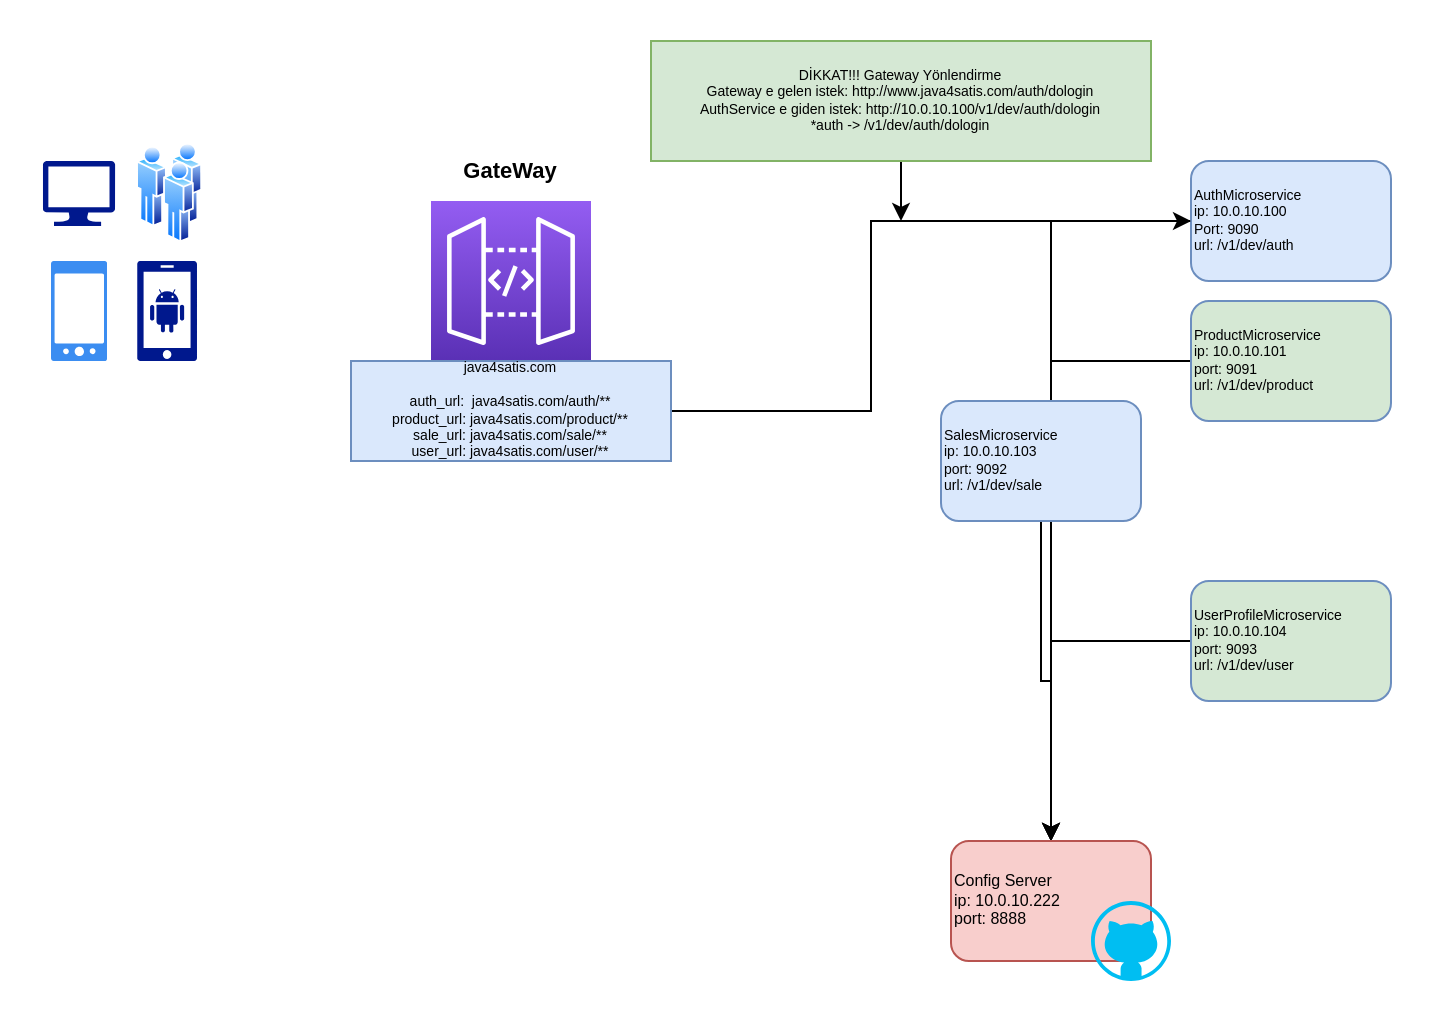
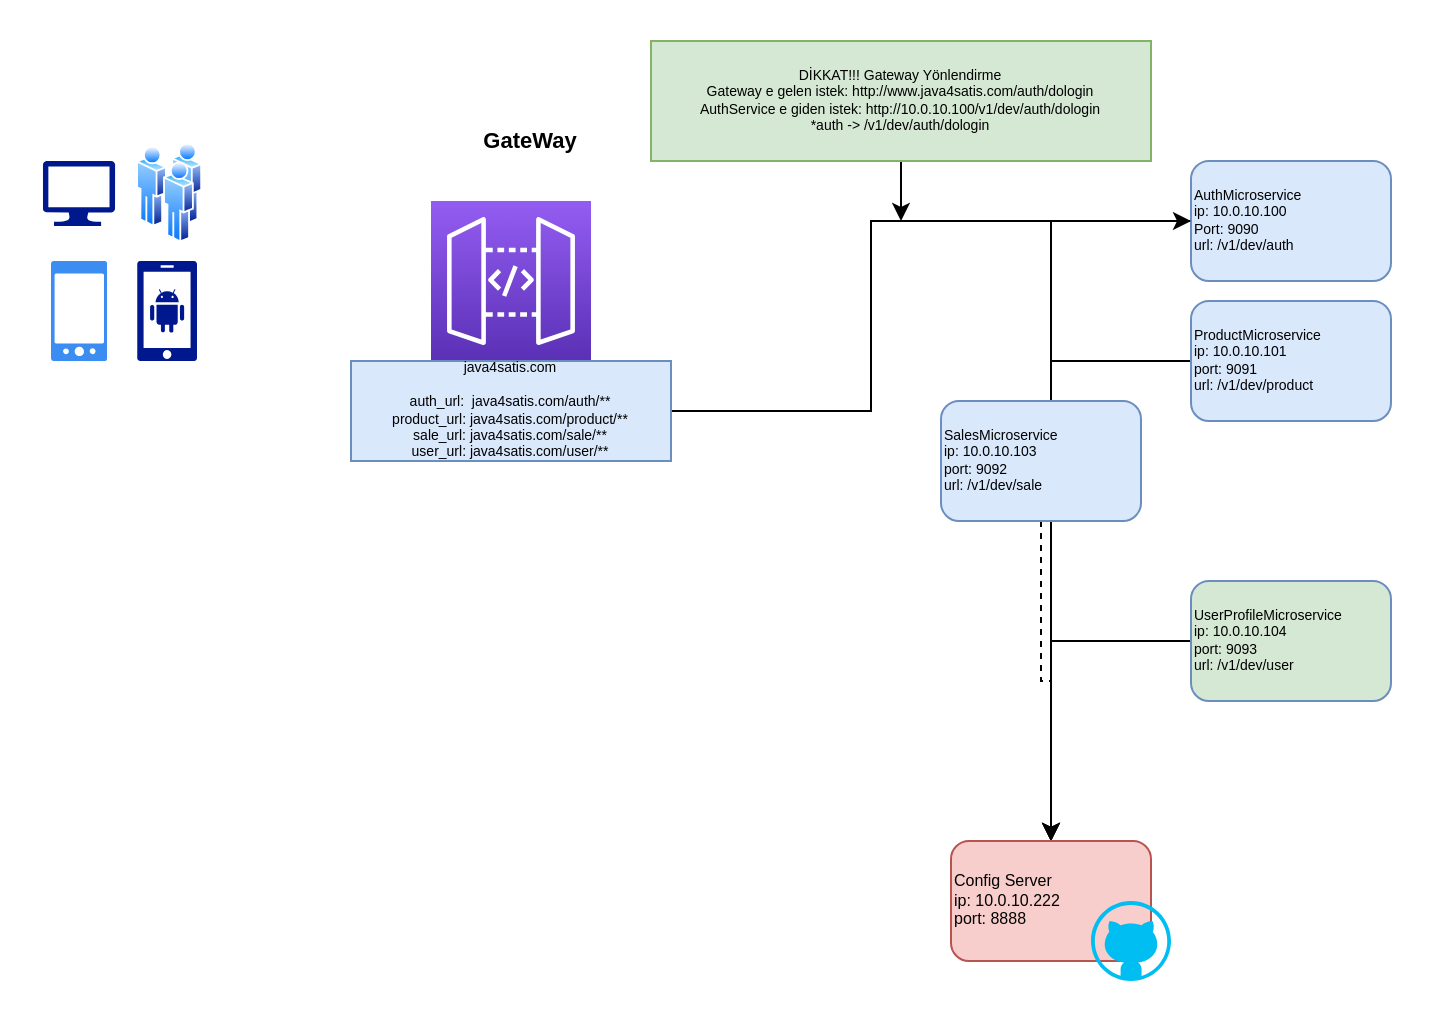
node "GateWay": moved (511, 171) -> (531, 141)
node "ProductMicroserviceip: 10.0.10.101port: 9091url: /v1/dev/product": fillcolor #d5e8d4 -> #dae8fc
edge "SalesMicroserviceip: 10.0.10.103port: 9092url: /v1/dev/sale" -> "Config Serverip: 10.0.10.222 port: 8888": style solid -> dashed
